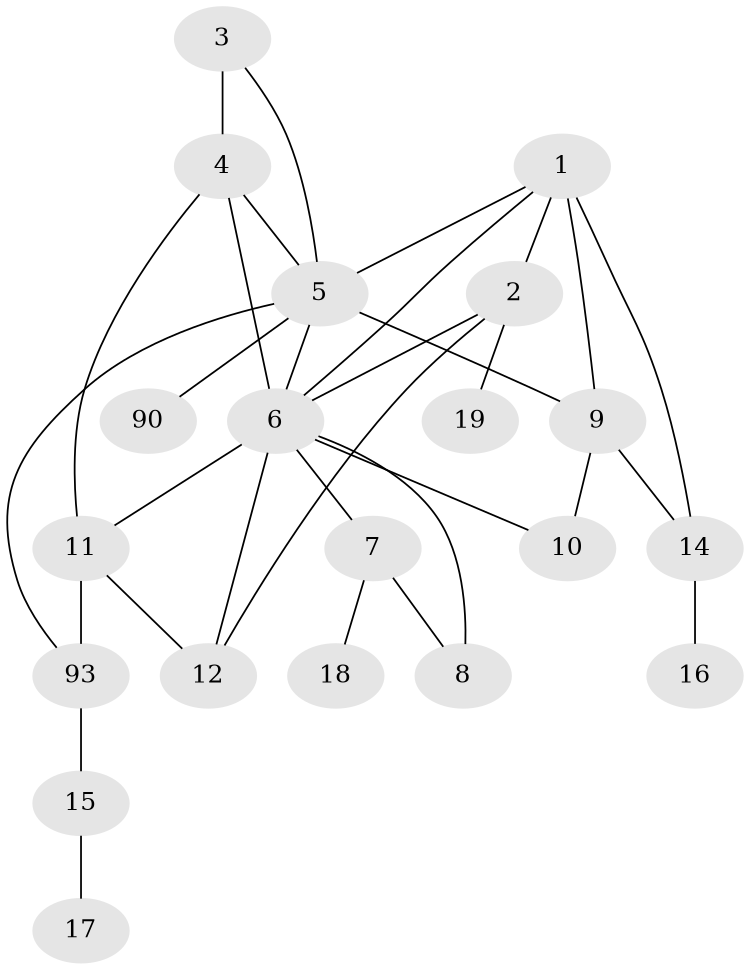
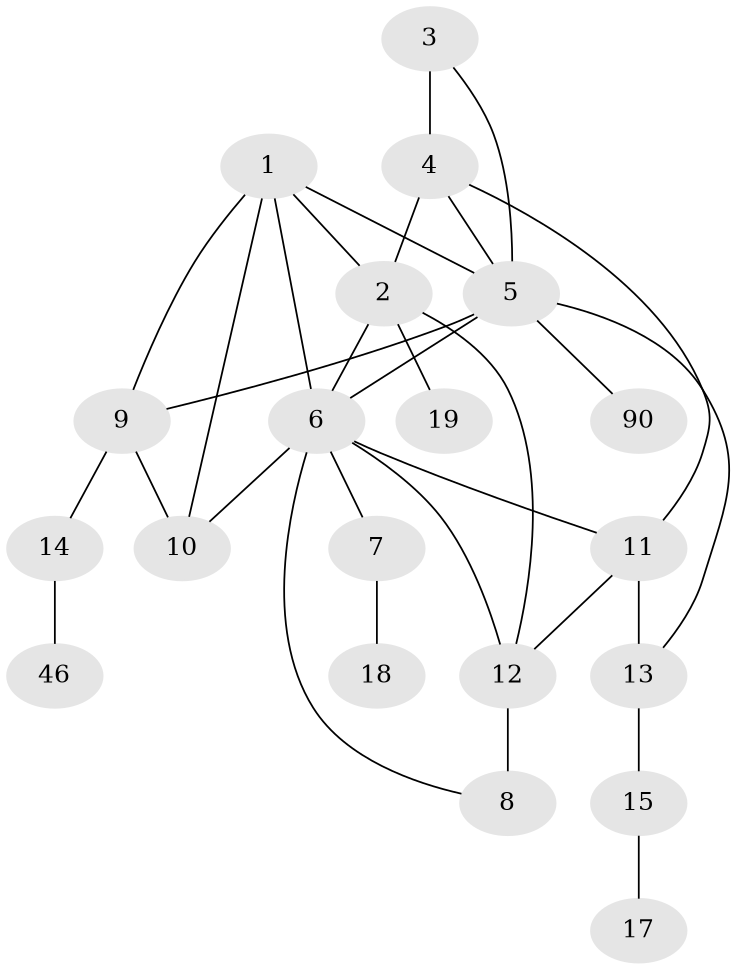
edge "4" -- "6": now "4" -- "2"
edge "1" -- "14": now "1" -- "10"
edge "7" -- "8": now "12" -- "8"
node "93": label "93" -> "13"
node "16": label "16" -> "46"
